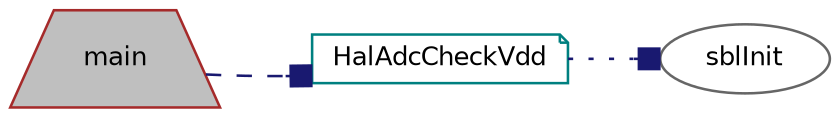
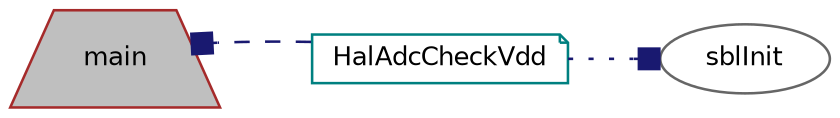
edge "main" -> "HalAdcCheckVdd": reversed
